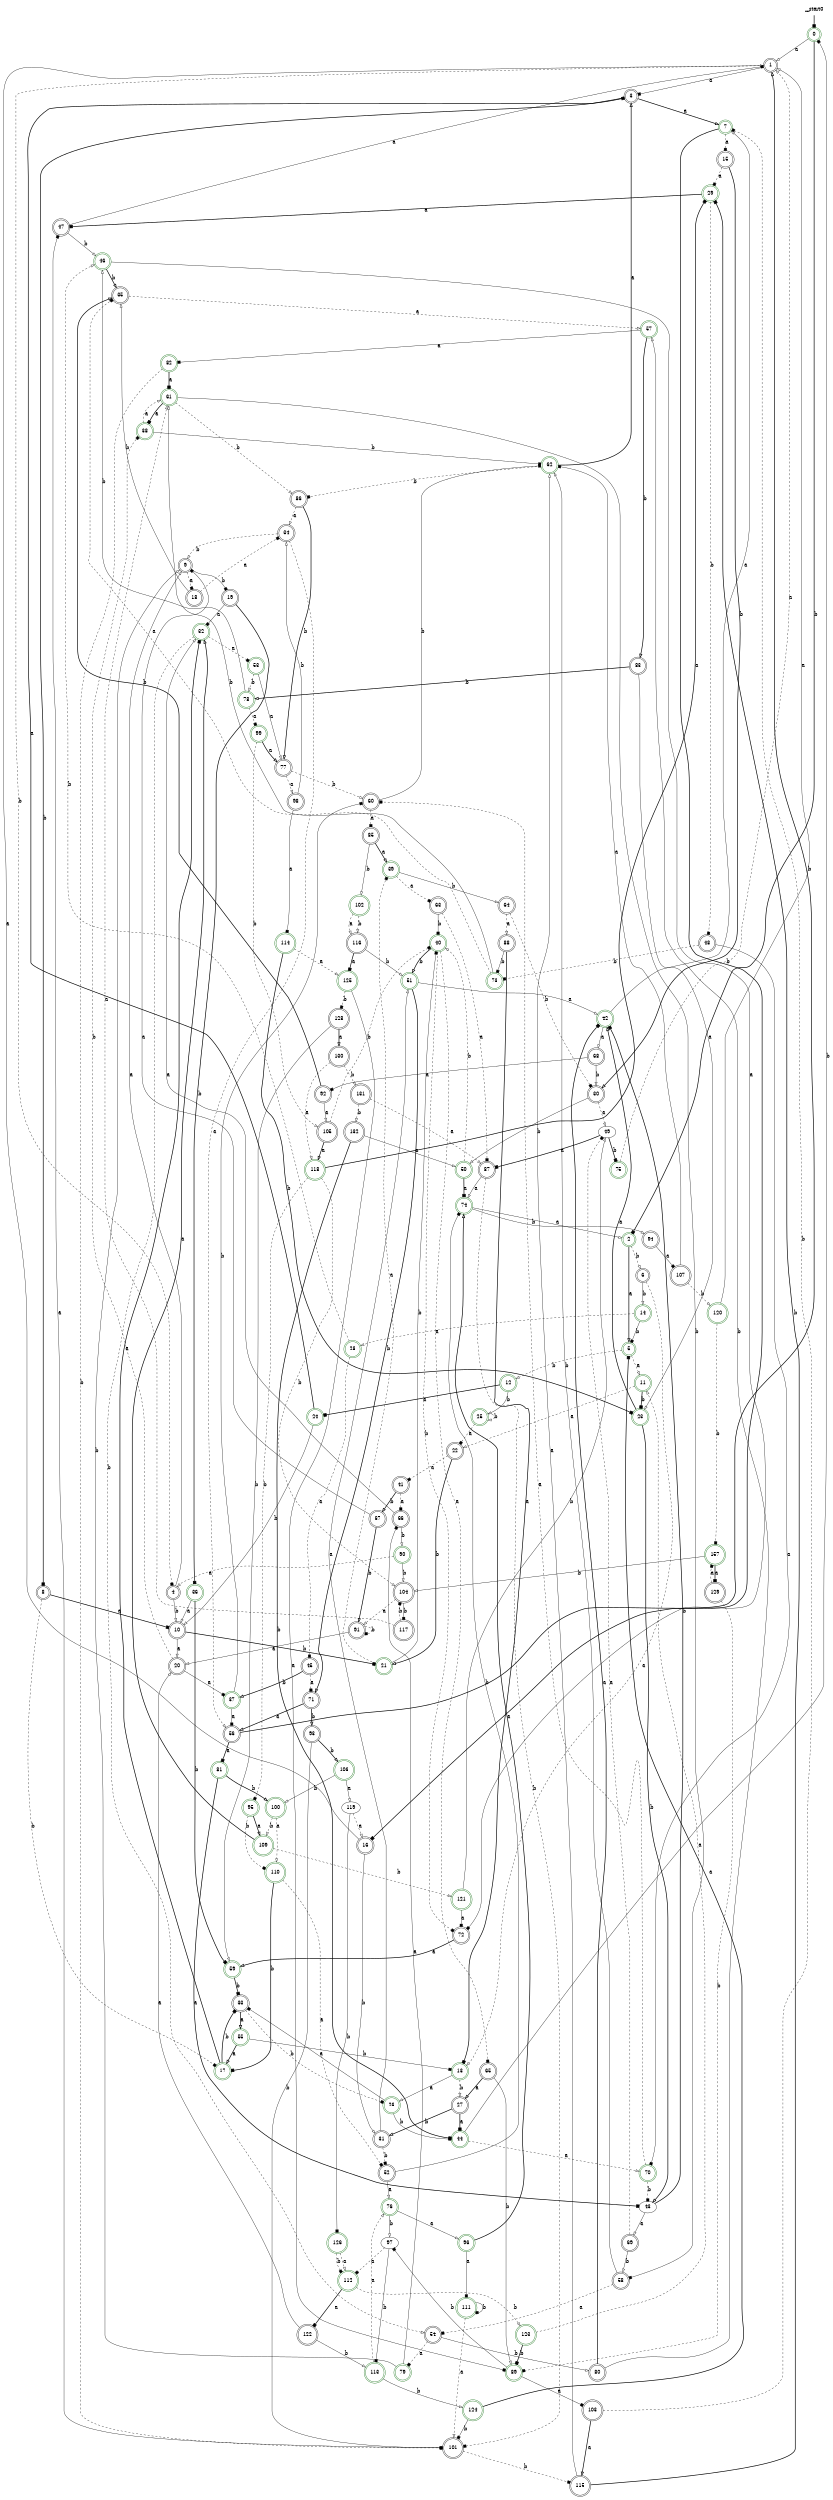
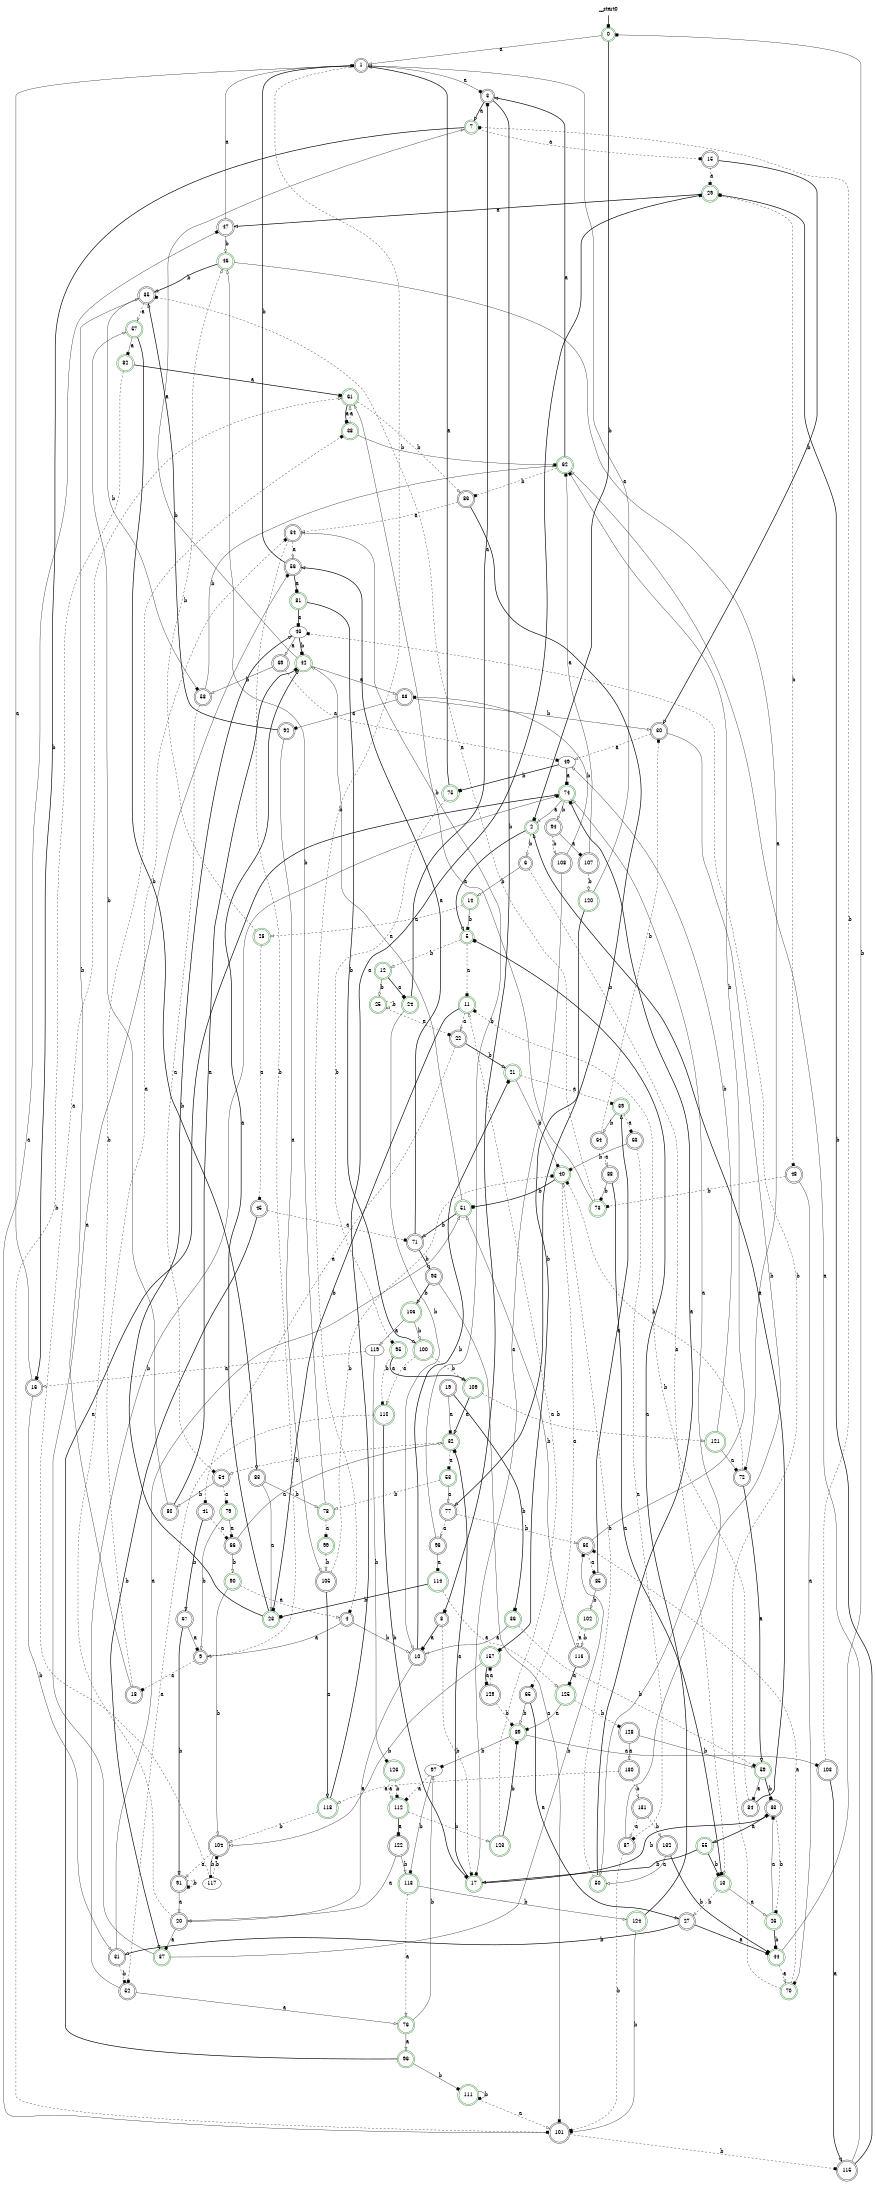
edge "29" -> "47": arrowhead box -> onormal
edge "9" -> "19": removed, label "b"
edge "75" -> "1": style dashed -> bold
edge "83" -> "78": style bold -> solid
edge "99" -> "77": removed, label "a"
node "108": added
edge "40" -> "51": arrowhead onormal -> box
edge "128" -> "130": style bold -> solid
edge "49" -> "87": now "49" -> "74"
edge "61" -> "58": now "35" -> "58"
edge "5" -> "11": arrowhead onormal -> box
edge "120" -> "157": style dashed -> bold
edge "40" -> "72": reversed
edge "118" -> "95": now "75" -> "95"
node "117": shape doublecircle -> ellipse
edge "36" -> "59": style bold -> dashed
node "84": added
edge "55" -> "17": label "a" -> "b"
edge "55" -> "13": style solid -> bold
edge "93" -> "101": label "b" -> "a"
edge "26" -> "44": style solid -> bold
edge "96" -> "111": label "a" -> "b"
